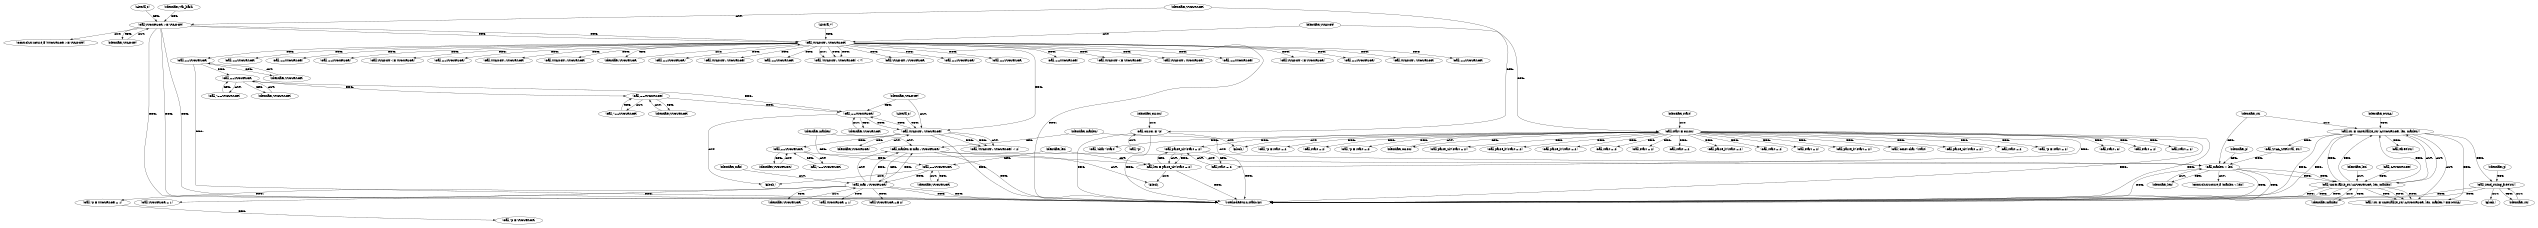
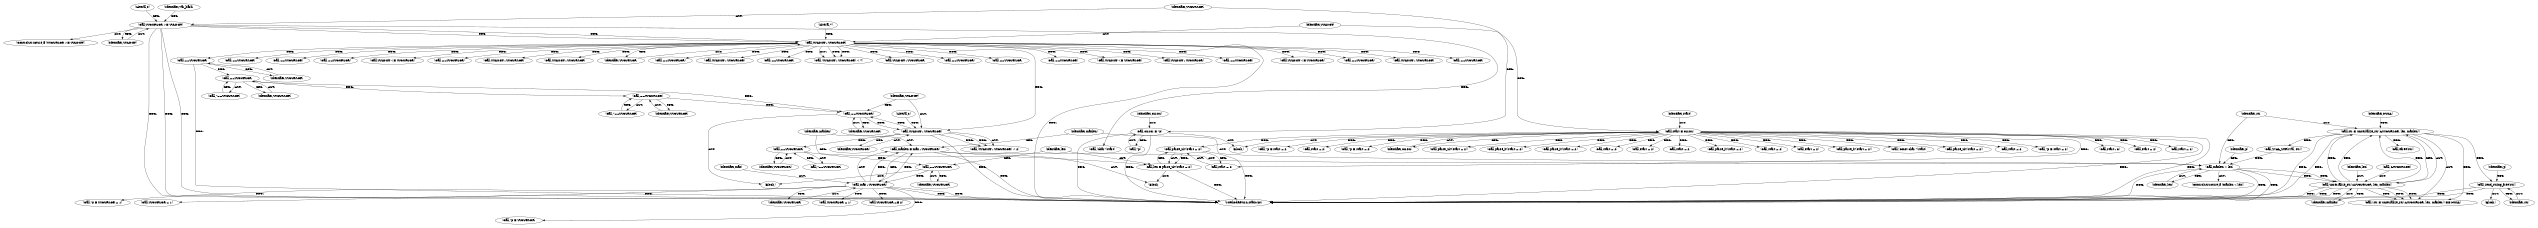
edge "(Call,start = cursor)" -> "(Call,(char*)start)": now "(Call,YYCURSOR >= YYLIMIT)" -> "(Call,(char*)start)"
edge "(Call,cursor = *p)" -> "(Call,*p)": added, label "CFG:"
edge "(Call,str = unserialize_str(&YYCURSOR, len, maxlen))" -> "(Call,unserialize_str(&YYCURSOR, len, maxlen))": label "AST: " -> "CFG: "
edge "(Call,&YYCURSOR)" -> "(Call,unserialize_str(&YYCURSOR, len, maxlen))": label "CFG: " -> "AST: "
edge "(Call,*p = YYCURSOR + 1)" -> "(Call,*p = YYCURSOR)": now "(Call,max - YYCURSOR)" -> "(Call,*p = YYCURSOR)"
